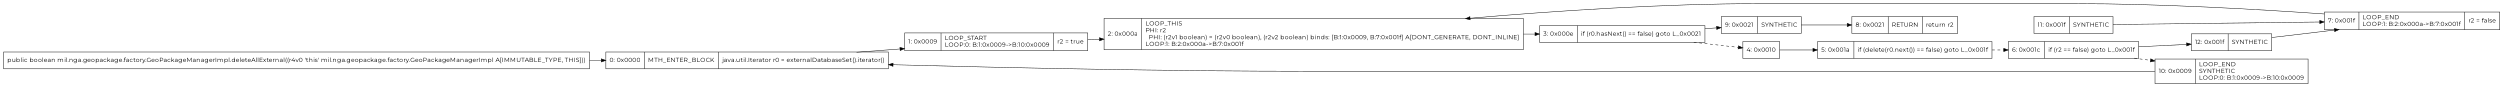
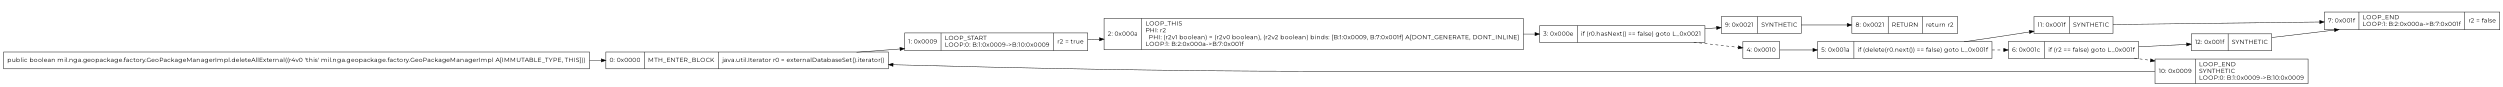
edge "7: 0x001f" -> "2: 0x000a": removed
edge "5: 0x001a" -> "11: 0x001f": added
